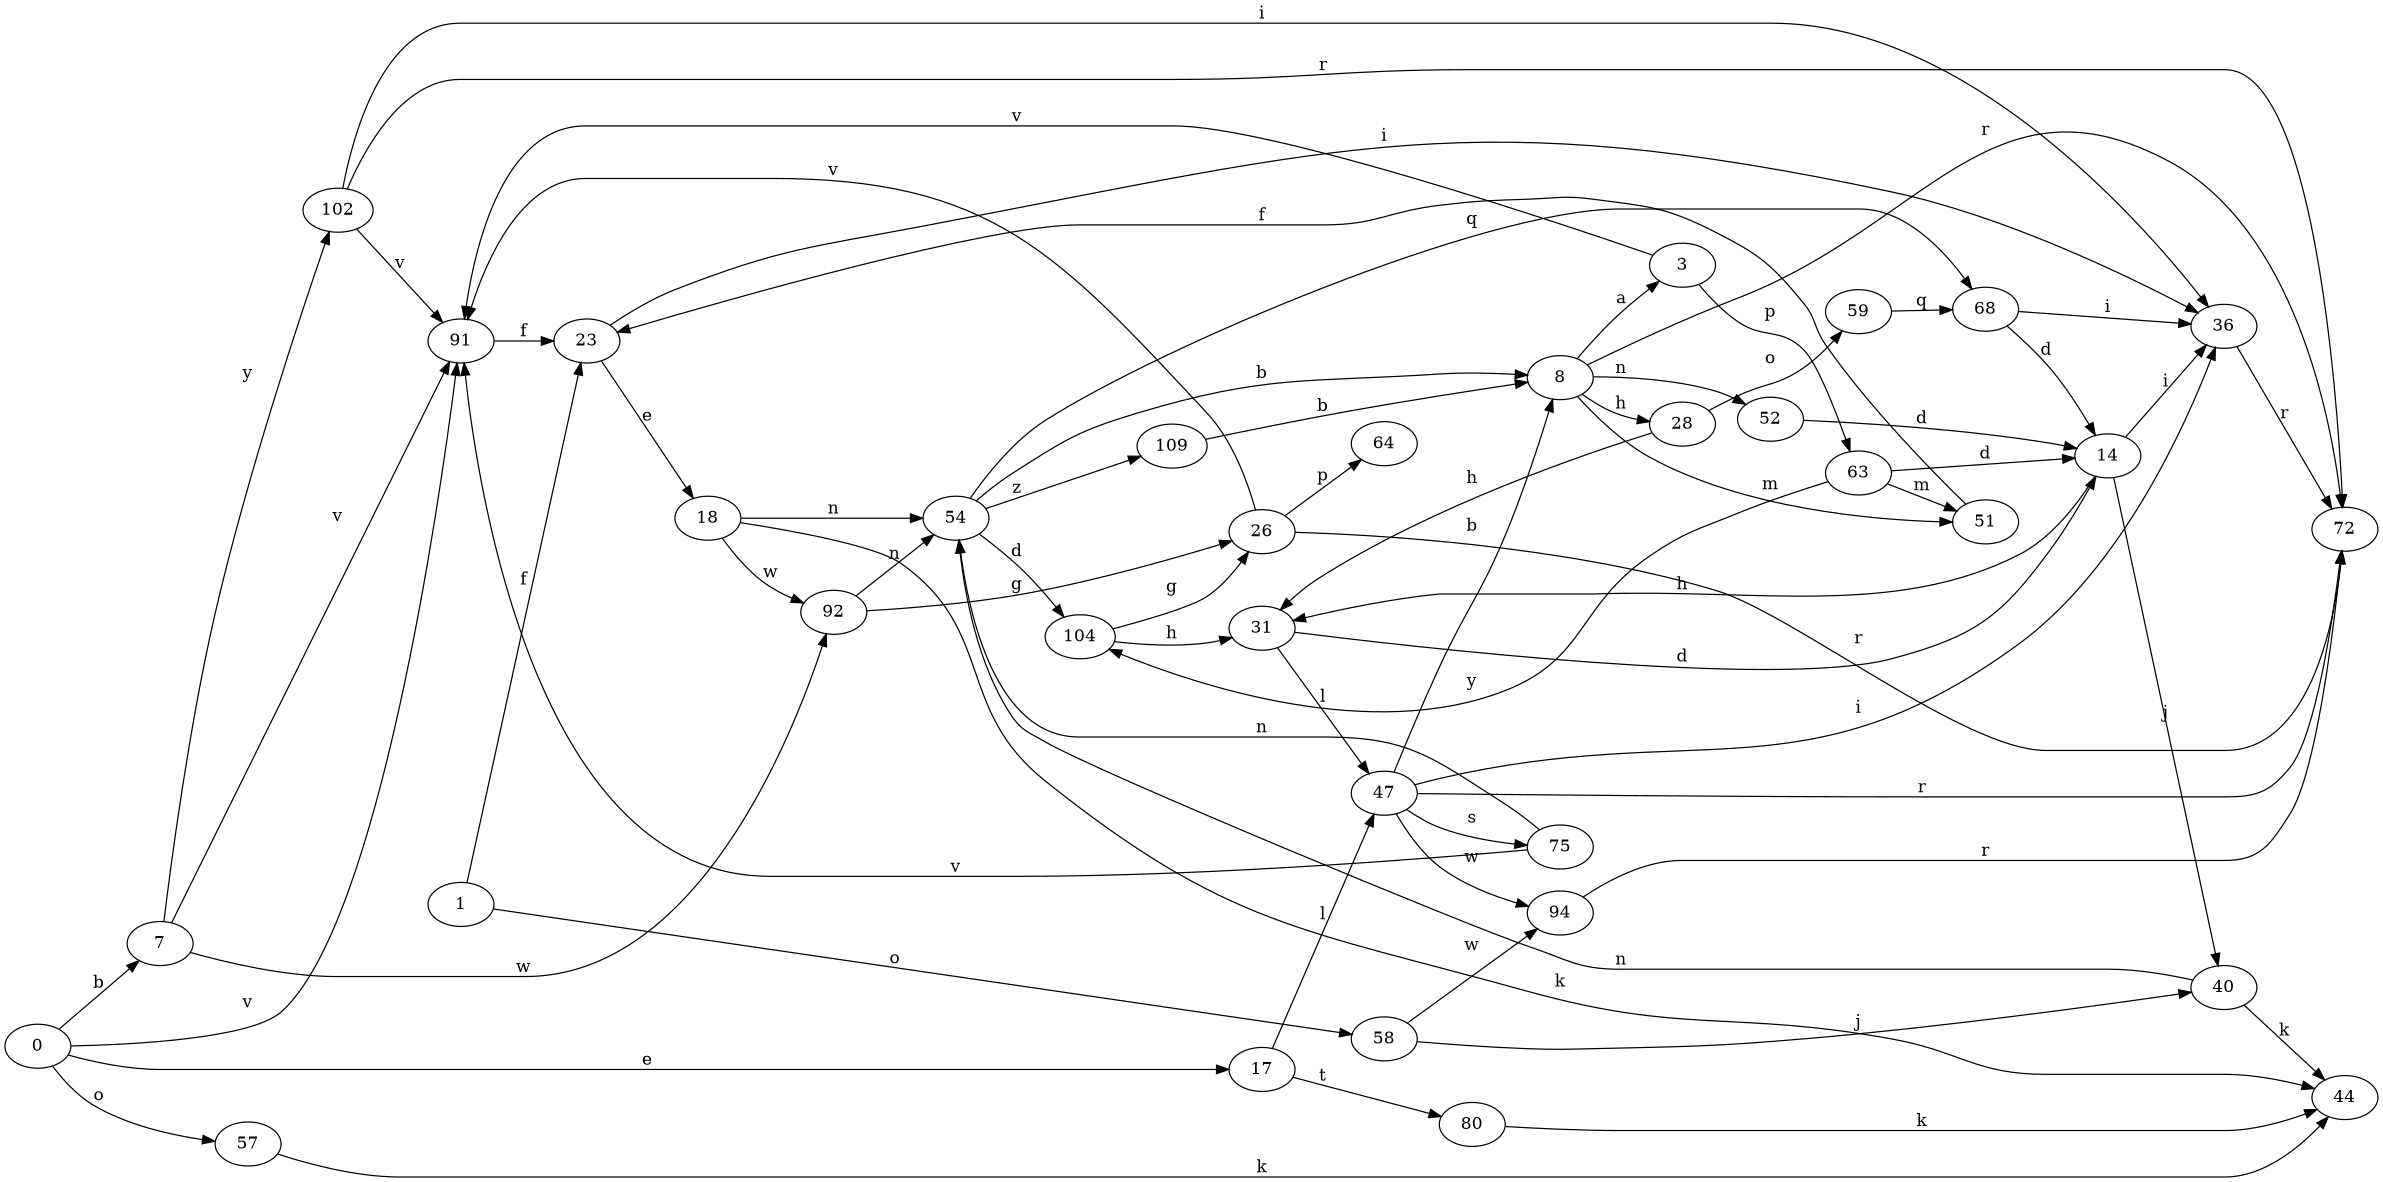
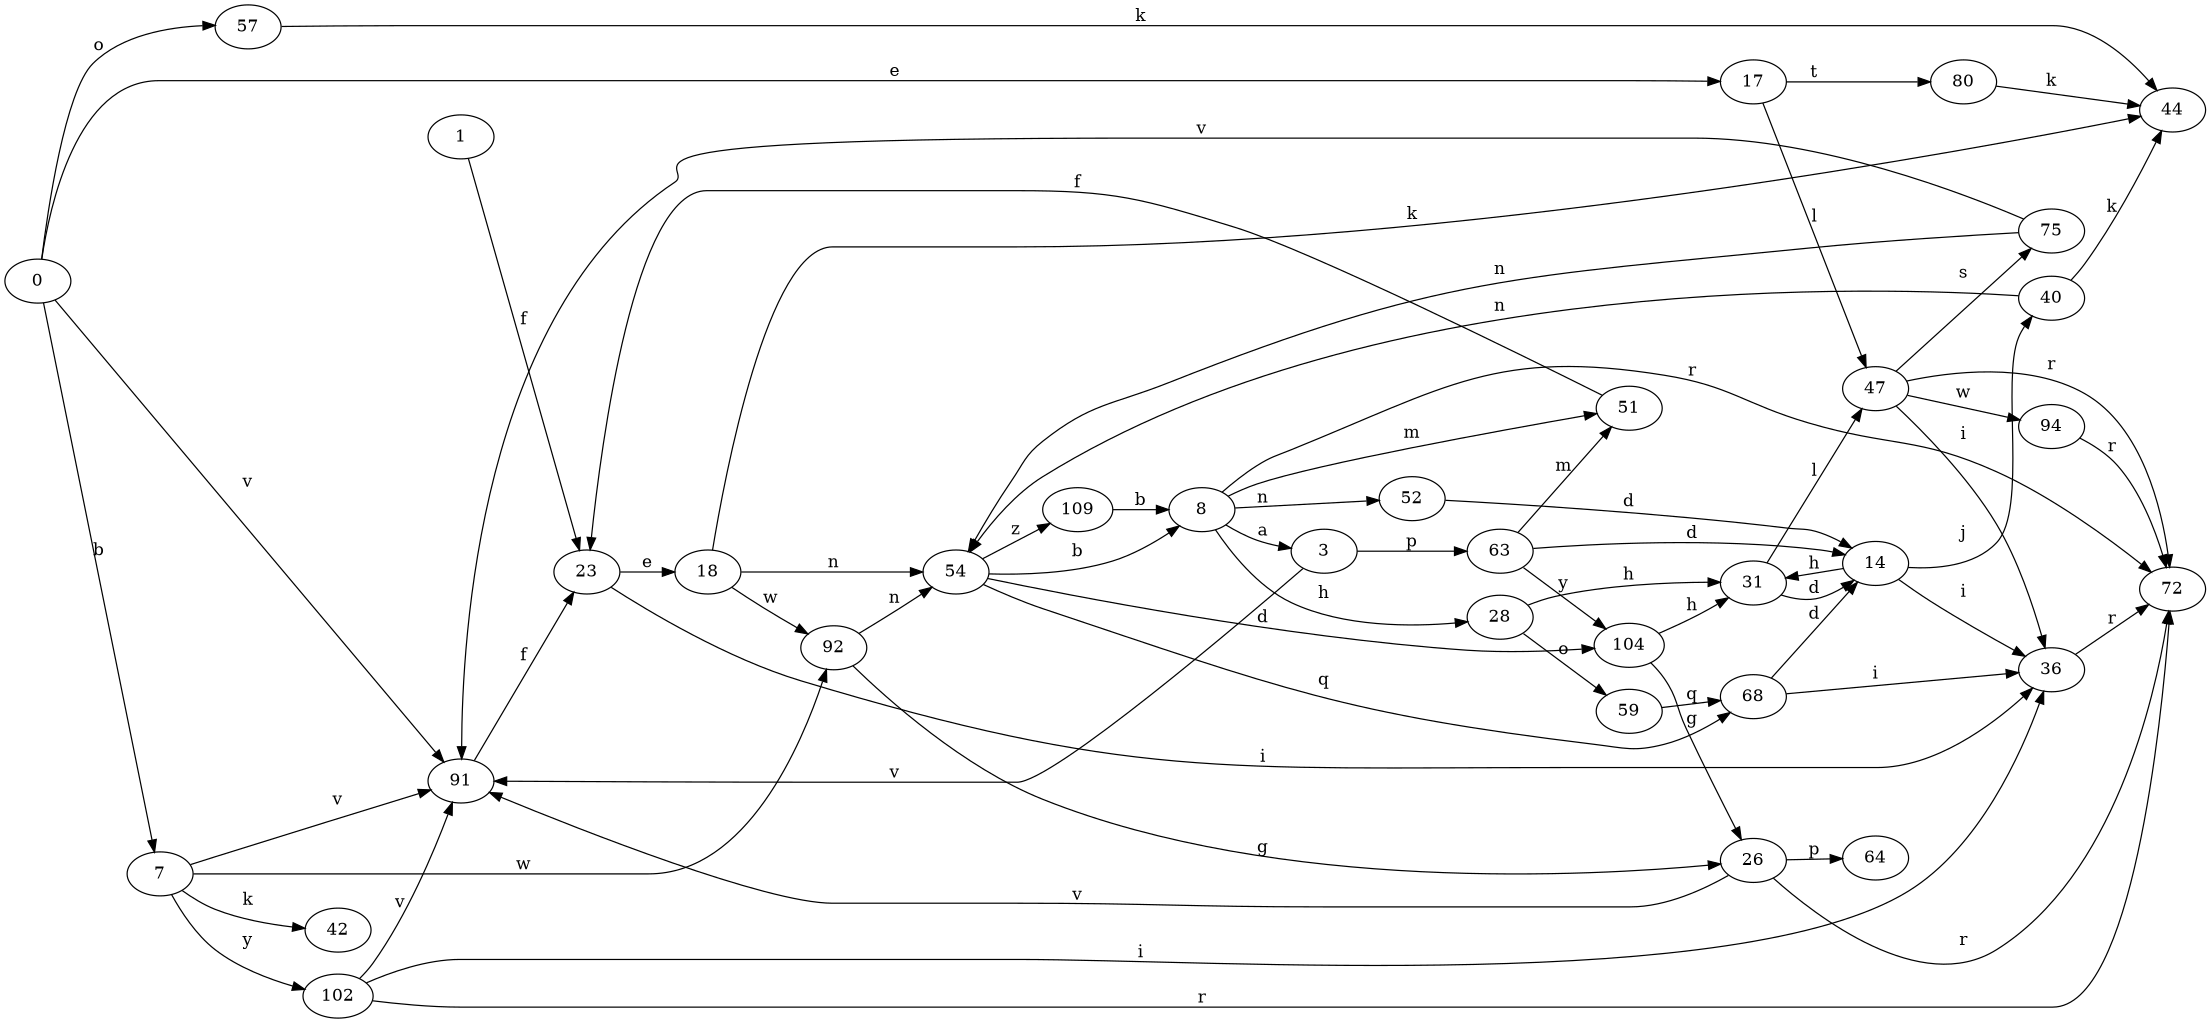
edge "47" -> "8": removed, label "b"
node "42": added
node "58": removed
